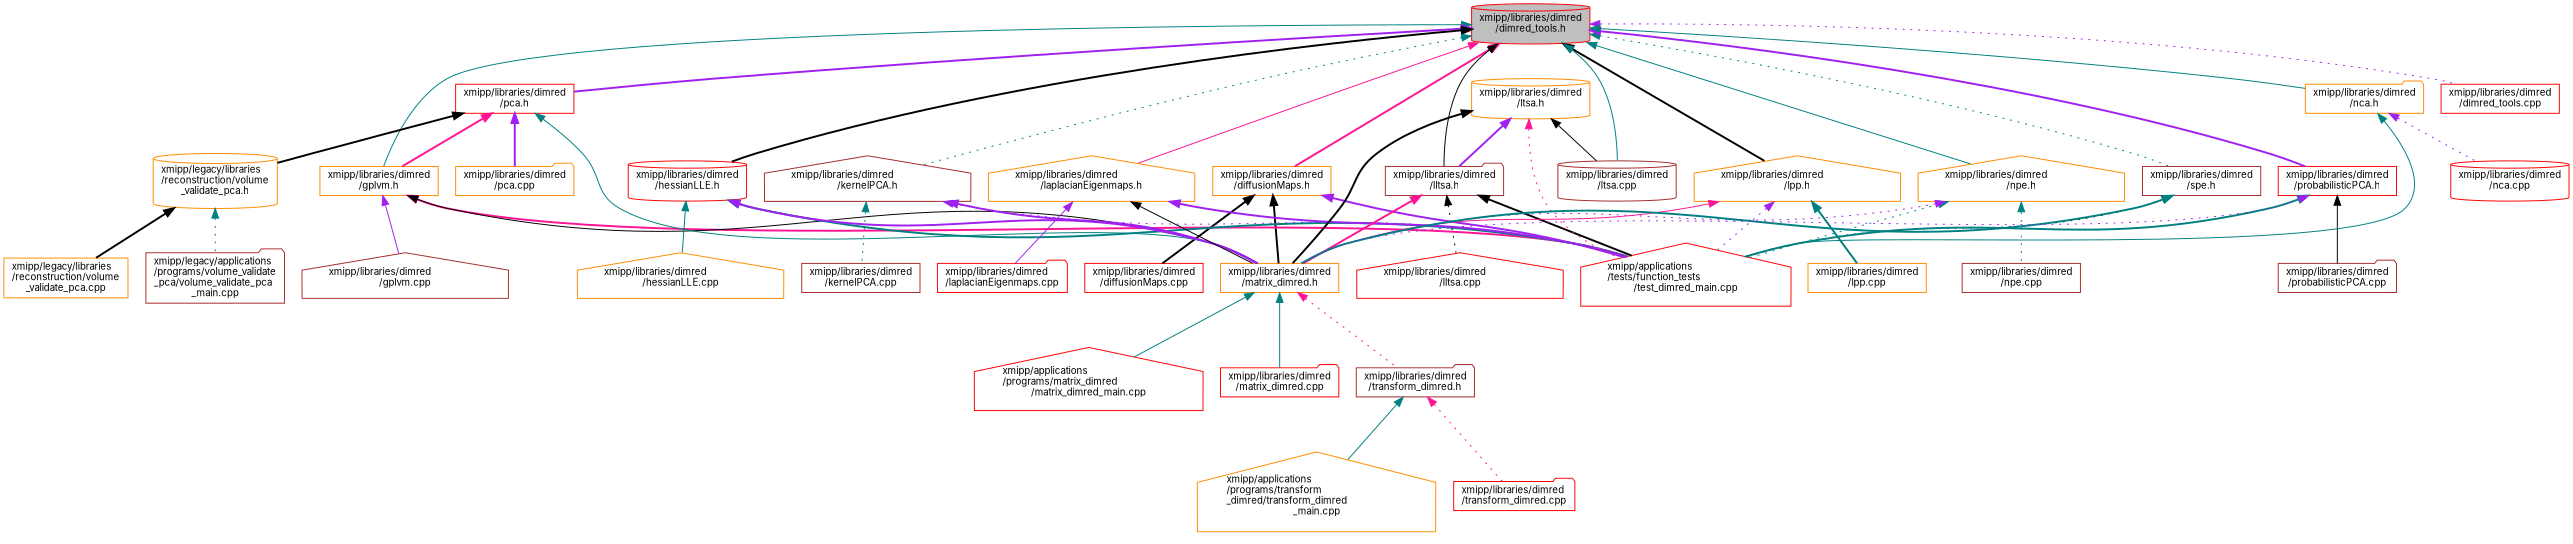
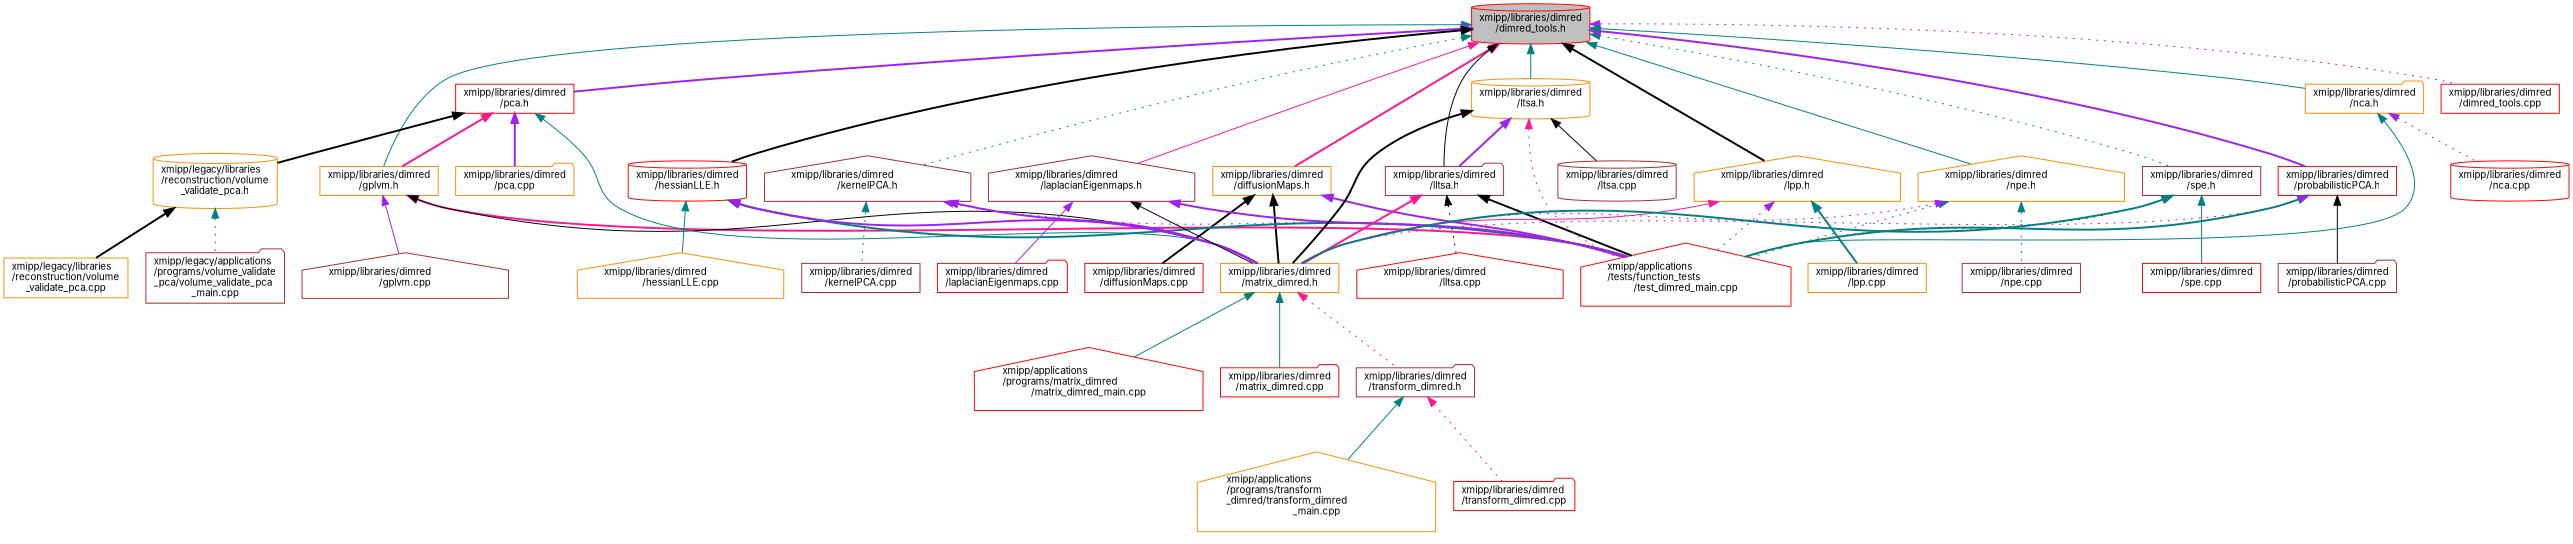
edge "xmipp/libraries/dimred /ltsa.cpp" -> "xmipp/libraries/dimred /dimred_tools.h": now "xmipp/libraries/dimred /ltsa.h" -> "xmipp/libraries/dimred /dimred_tools.h"
node "xmipp/libraries/dimred /laplacianEigenmaps.h": color darkorange -> brown
node "xmipp/libraries/dimred /spe.cpp": added
